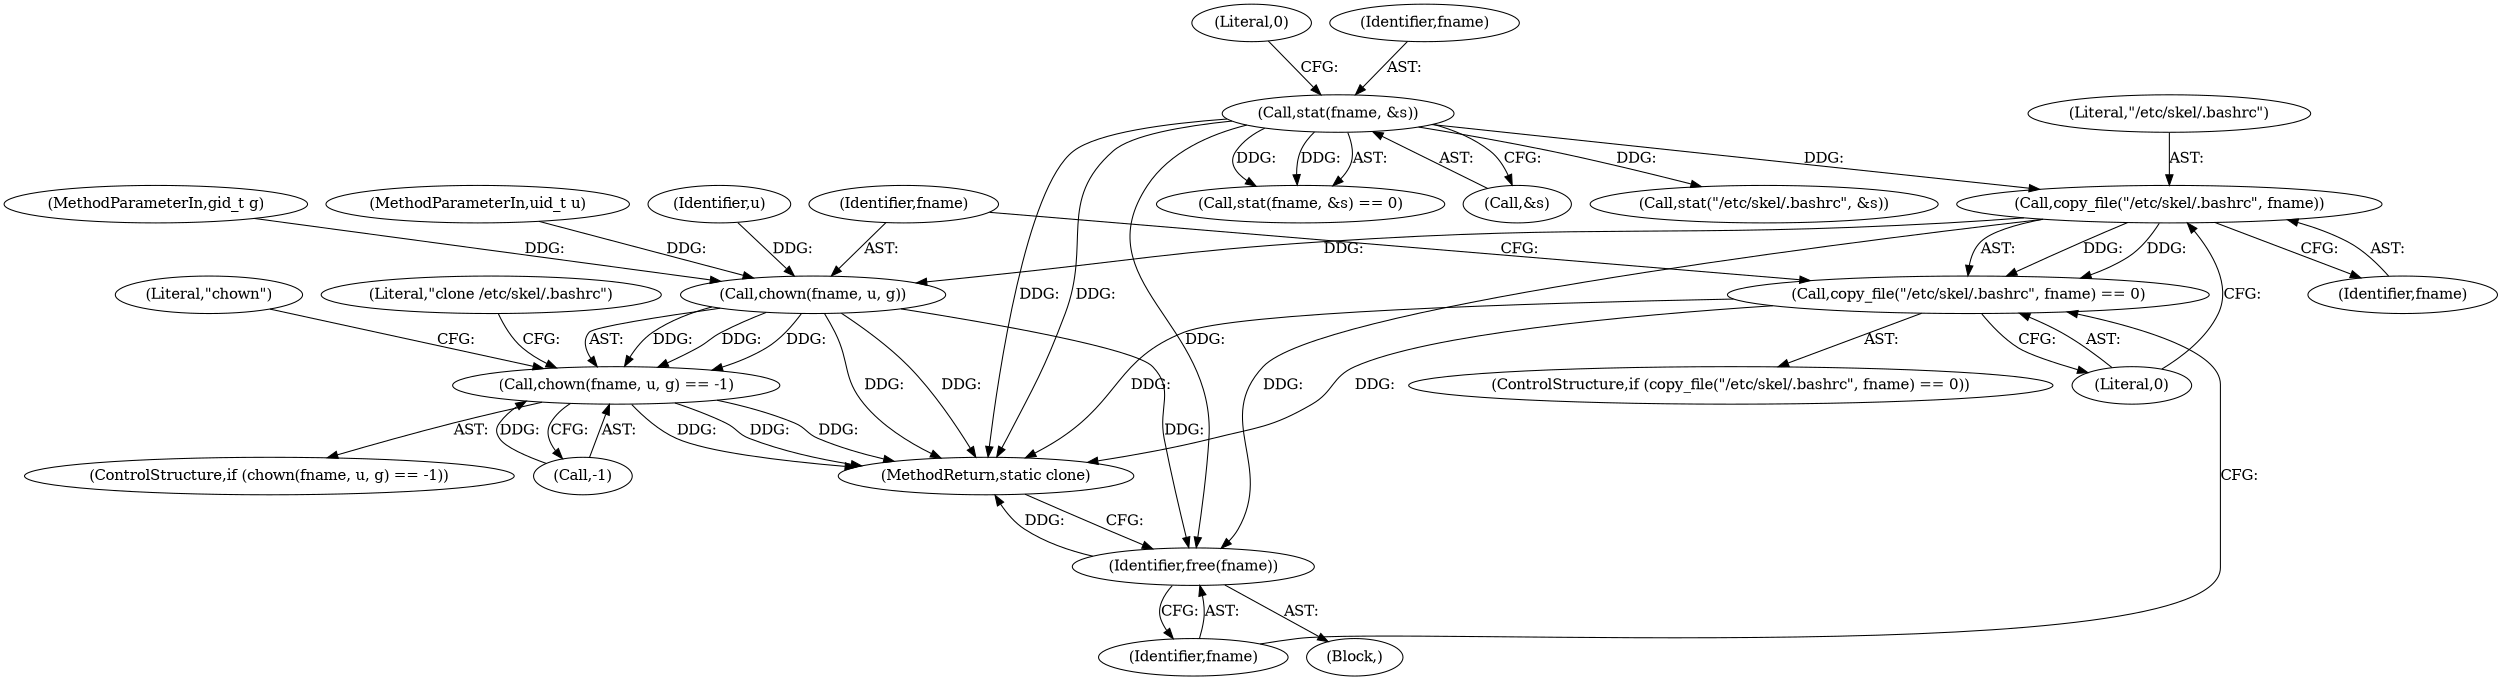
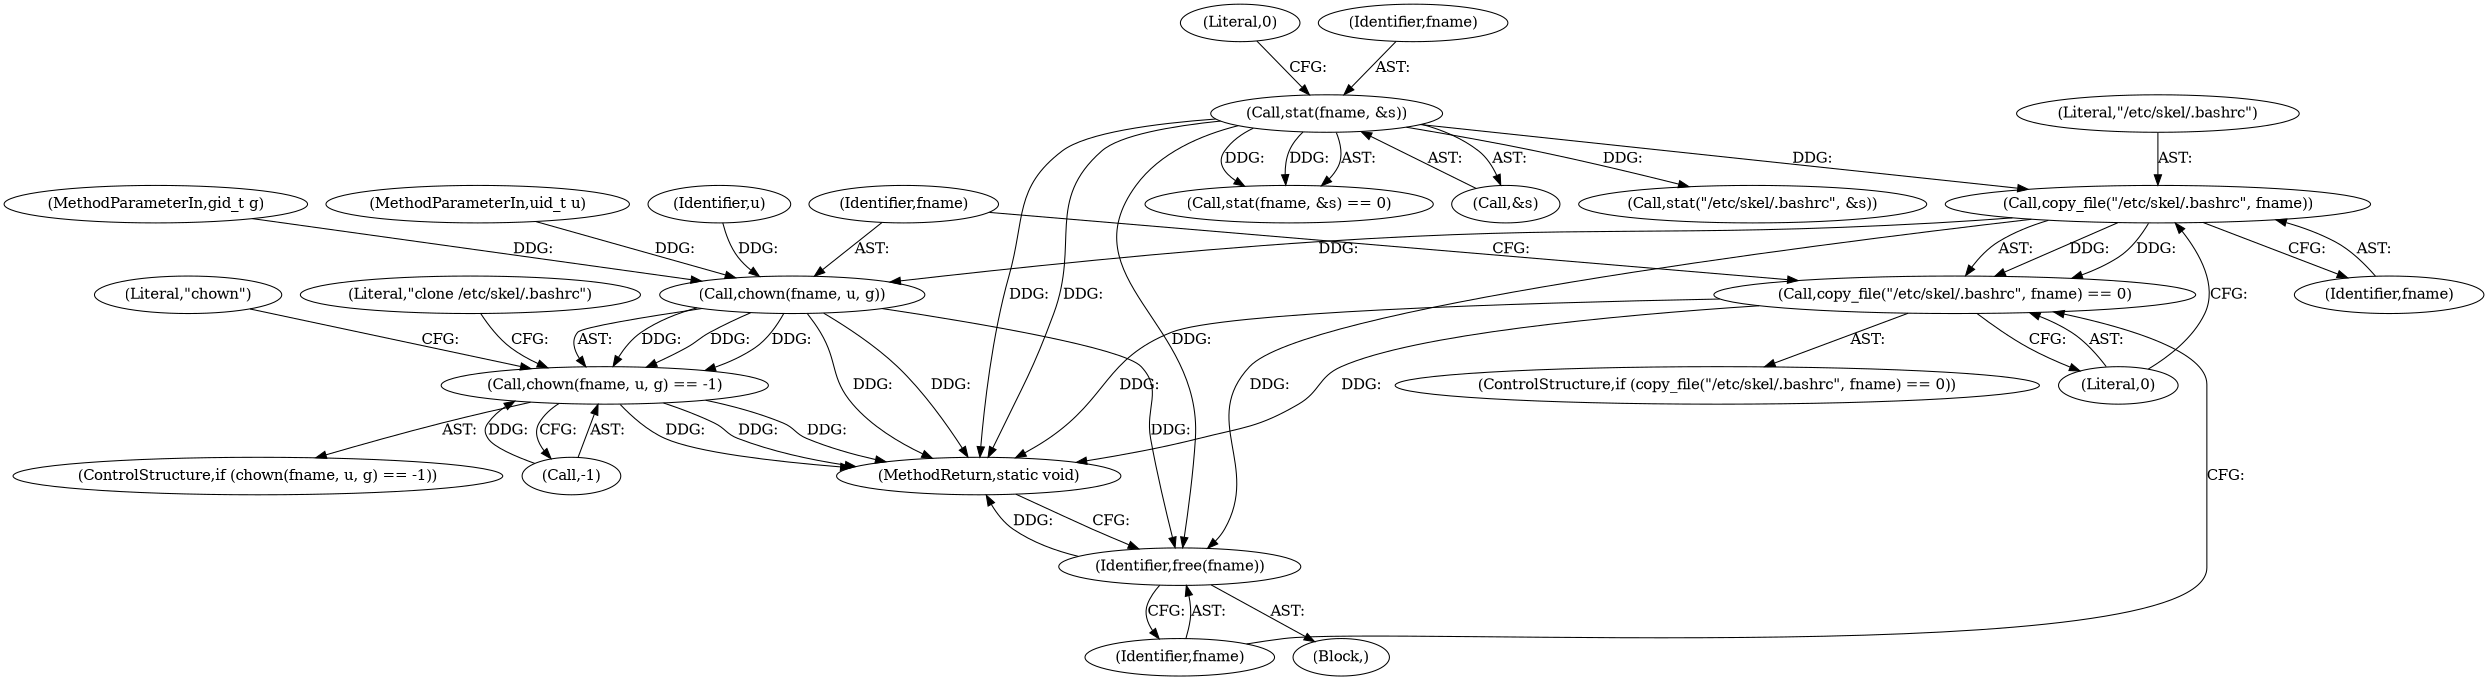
edge "(Call,stat(fname, &s))" -> "(Call,&s)": label "CFG: " -> "AST: "
node "(MethodReturn,static clone)": label "(MethodReturn,static clone)" -> "(MethodReturn,static void)"
